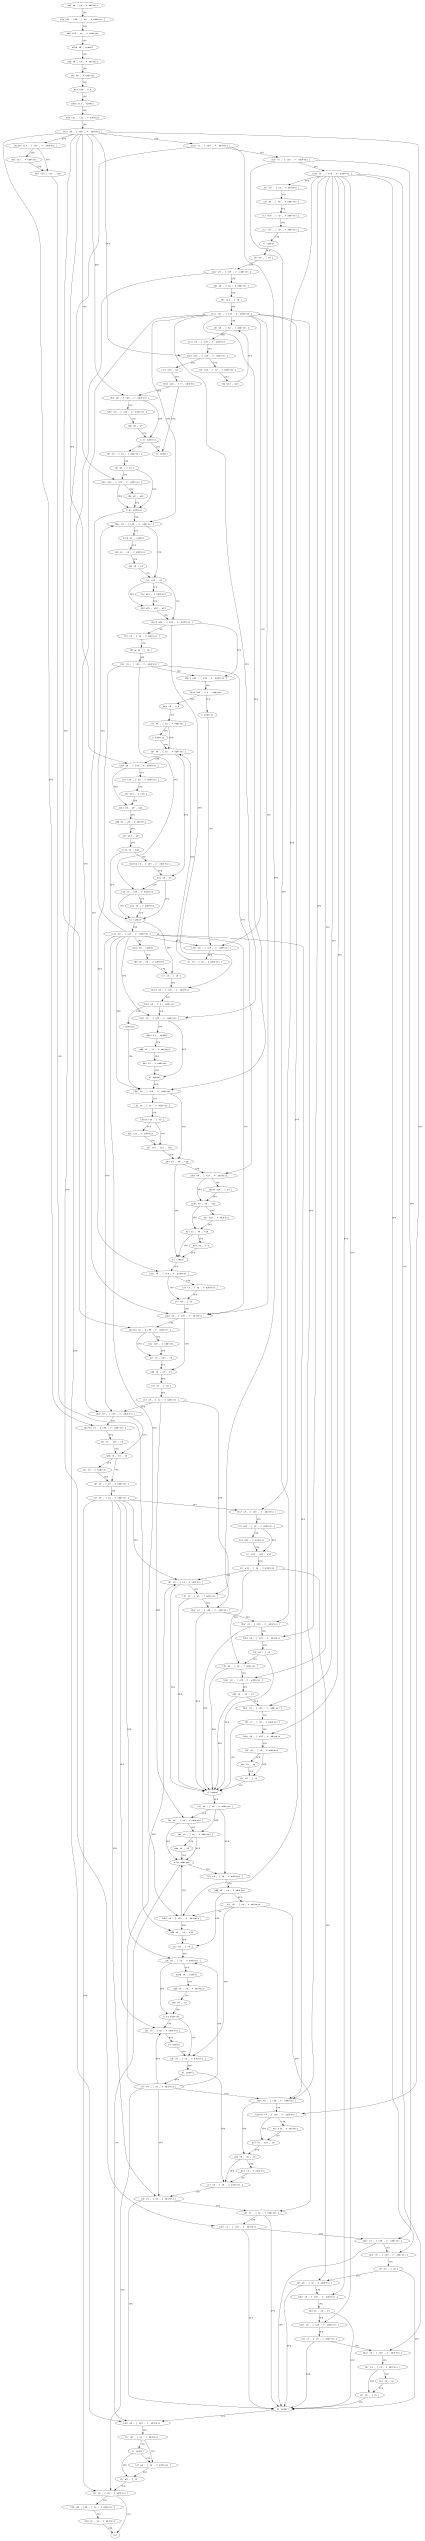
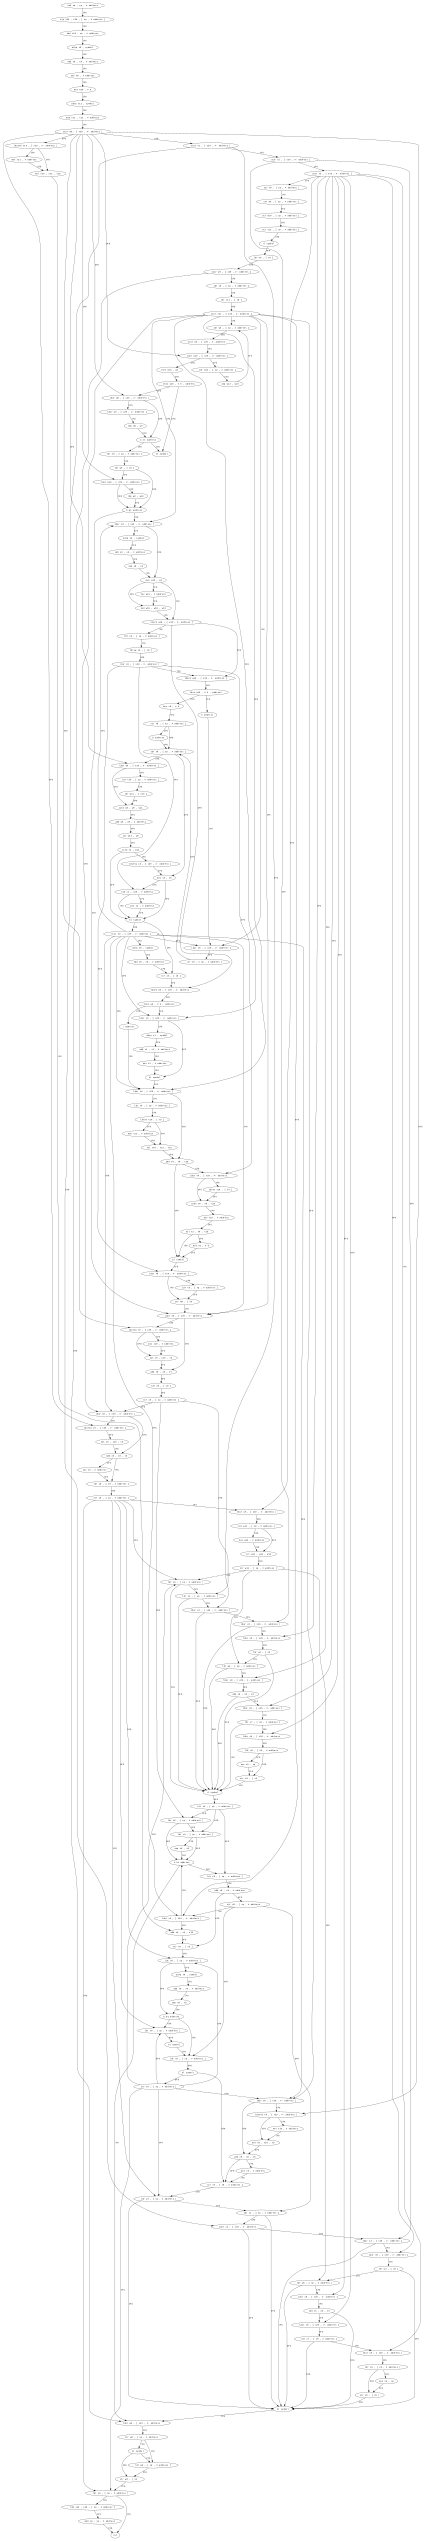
edge "subs x8 , x8 , x10" -> "mul x2 , x8 , x10": removed, label "DFG"
